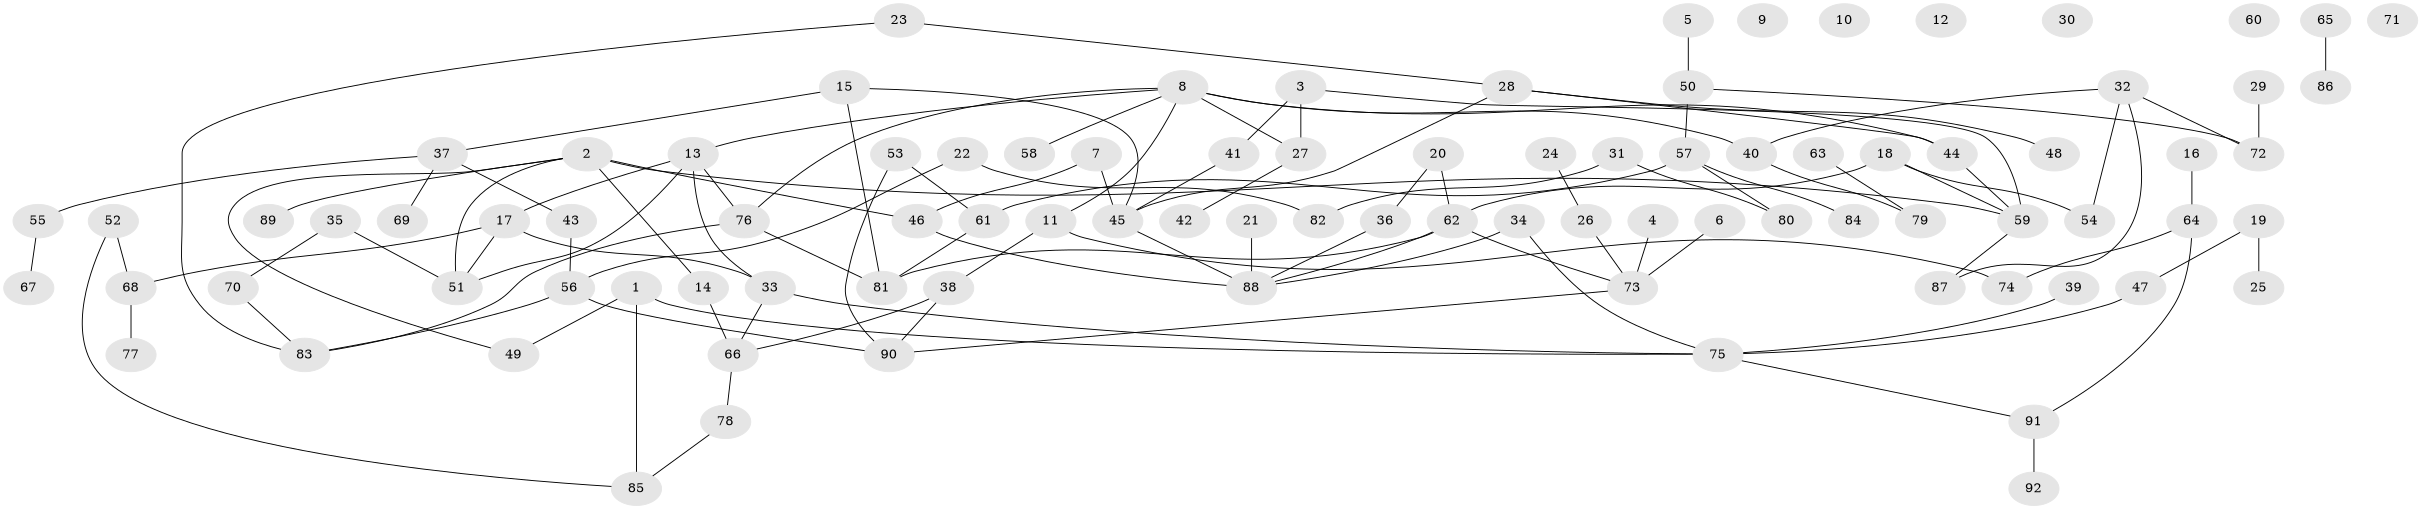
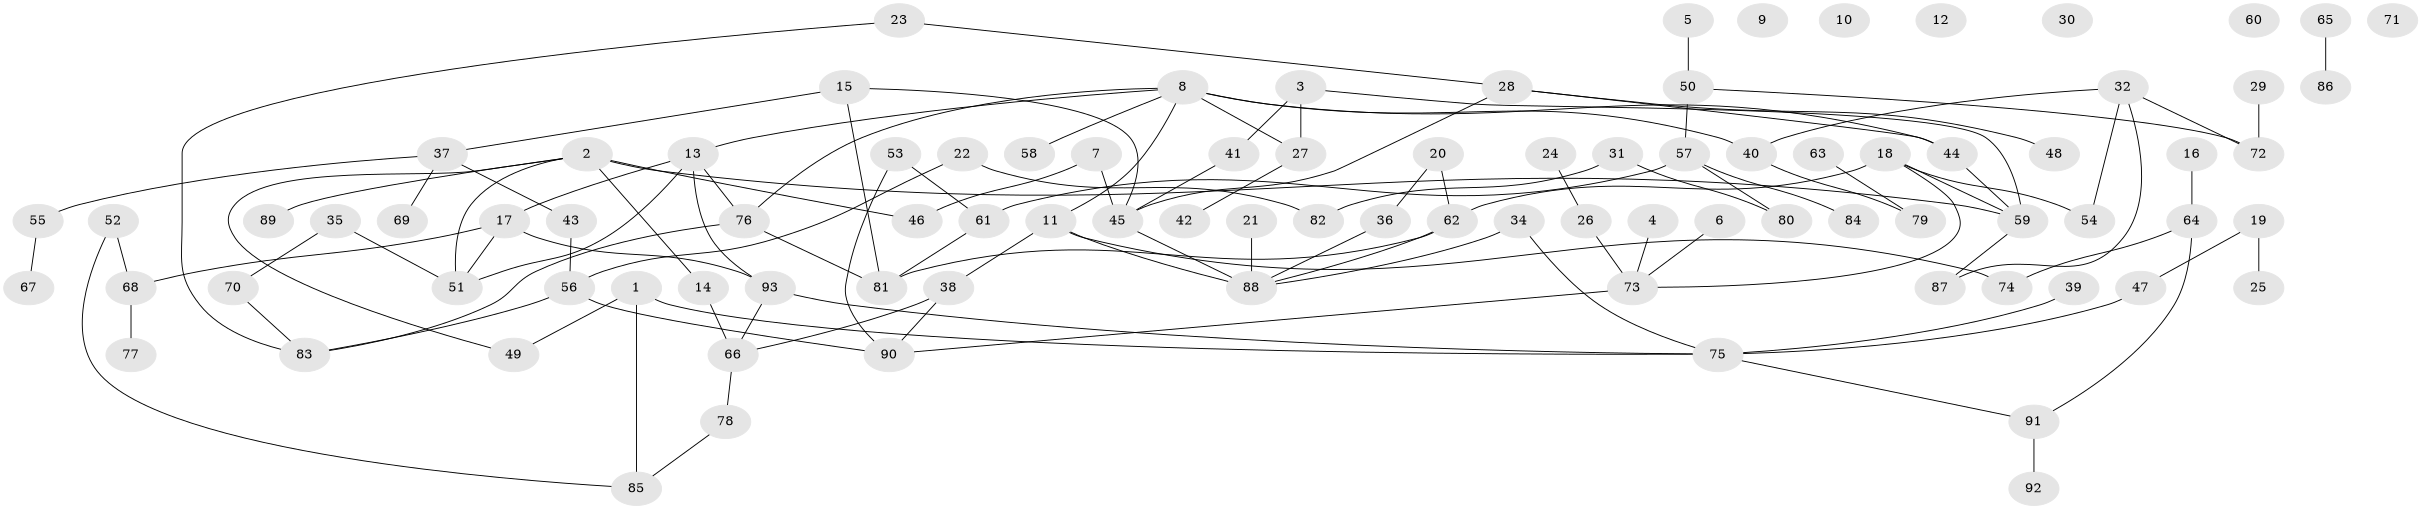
edge "62" -- "73": now "18" -- "73"
edge "46" -- "88": now "11" -- "88"
node "33": label "33" -> "93"
